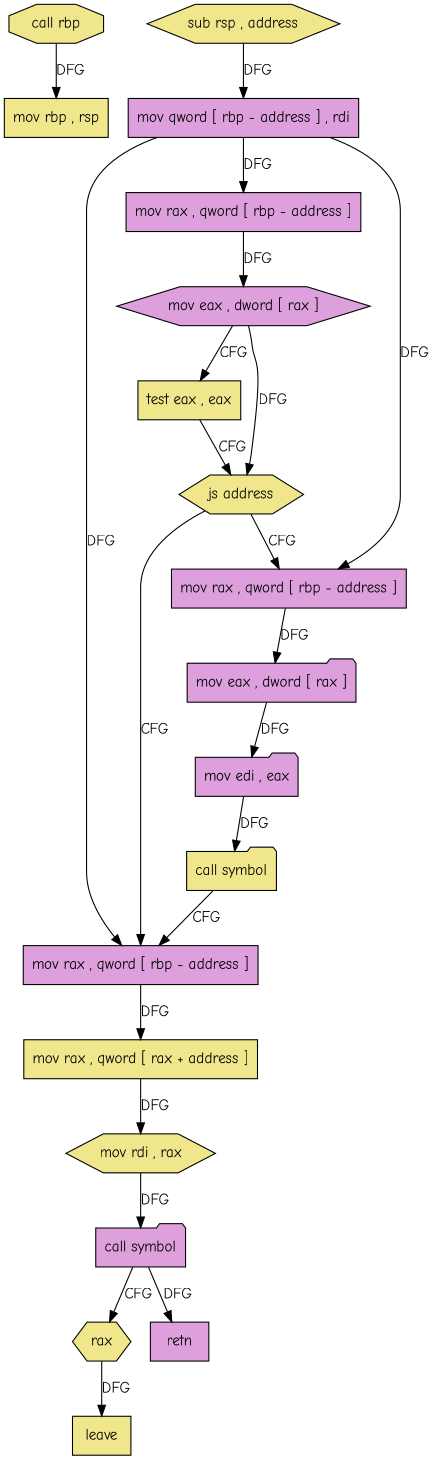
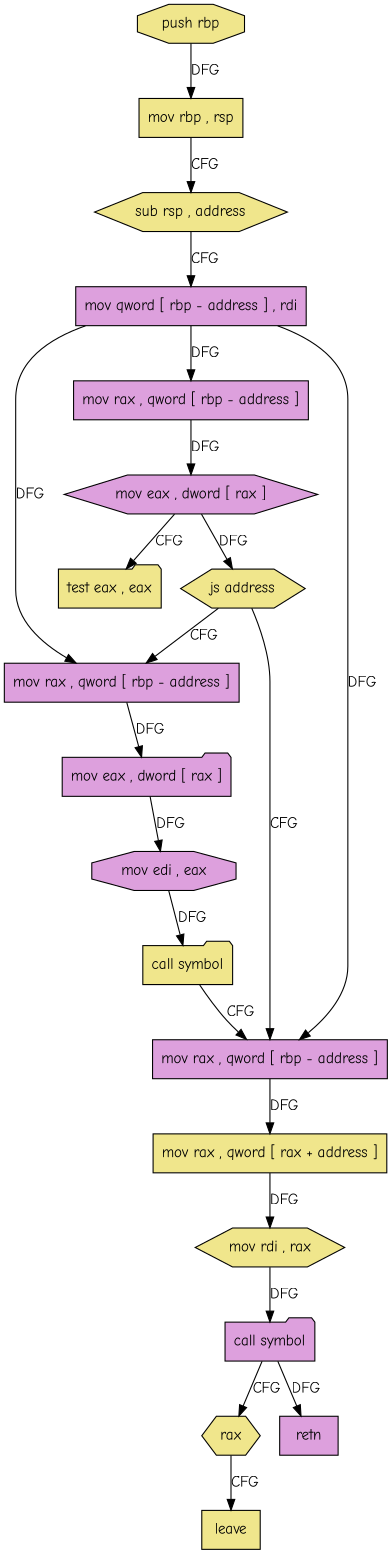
node "call rbp": label "call rbp" -> "push rbp"
edge "sub rsp , address" -> "mov qword [ rbp - address ] , rdi": label "DFG" -> "CFG"
edge "mov rbp , rsp" -> "sub rsp , address": added, label "CFG"
node "test eax , eax": shape box -> folder
edge "test eax , eax" -> "js address": removed, label "CFG"
node "mov edi , eax": shape folder -> octagon
edge "rax" -> "leave": label "DFG" -> "CFG"
